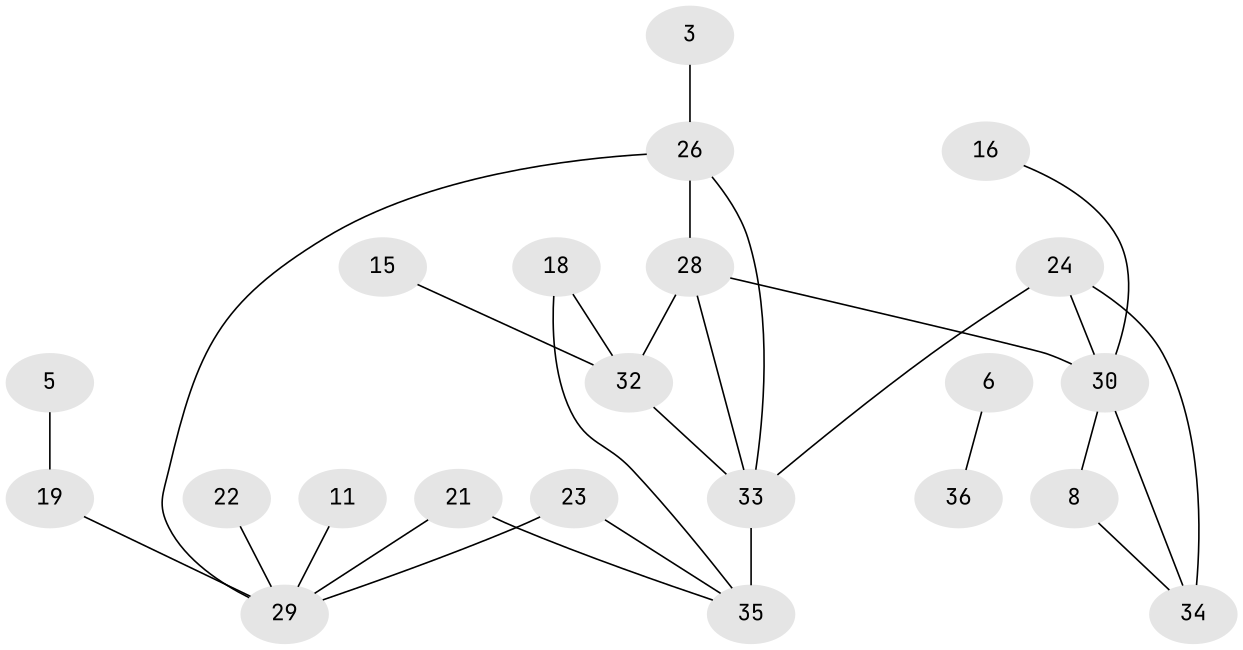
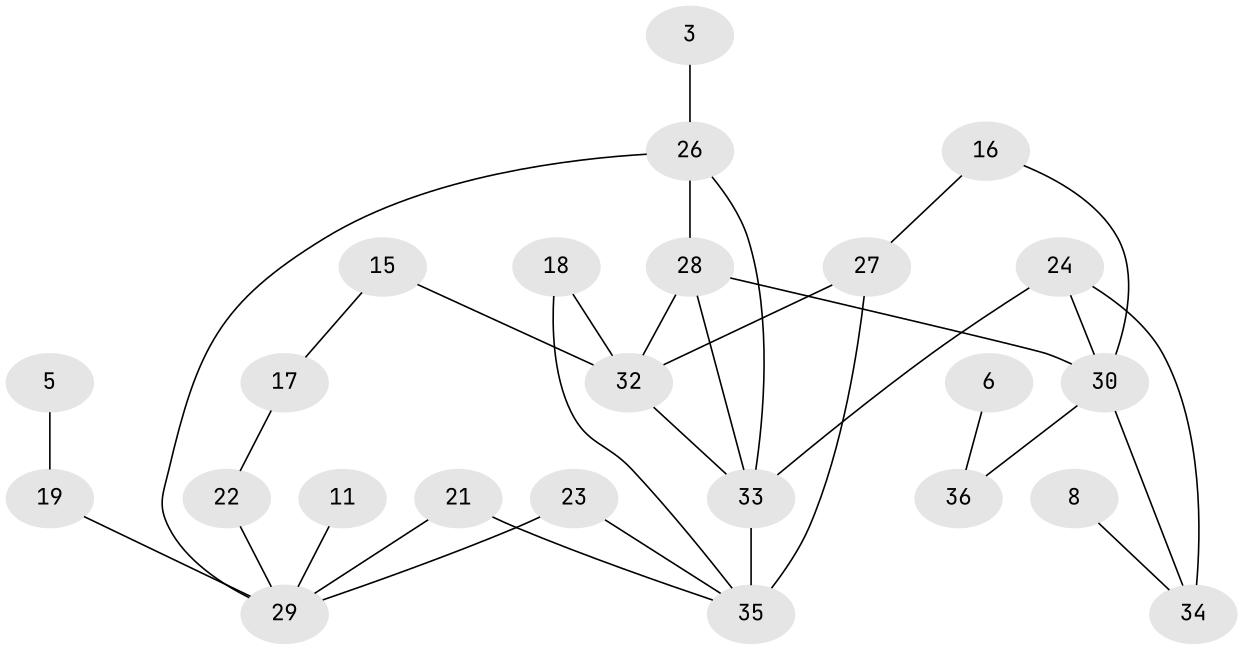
node "27": added
node "17": added
edge "30" -- "8": now "30" -- "36"
